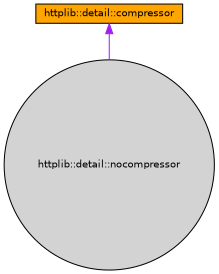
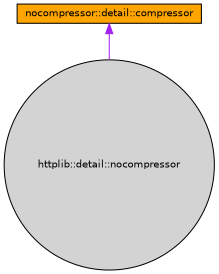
node "httplib::detail::compressor": label "httplib::detail::compressor" -> "nocompressor::detail::compressor"
